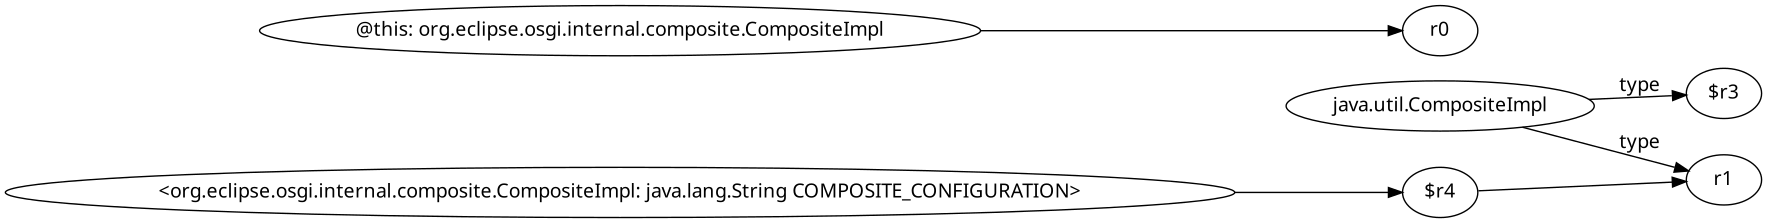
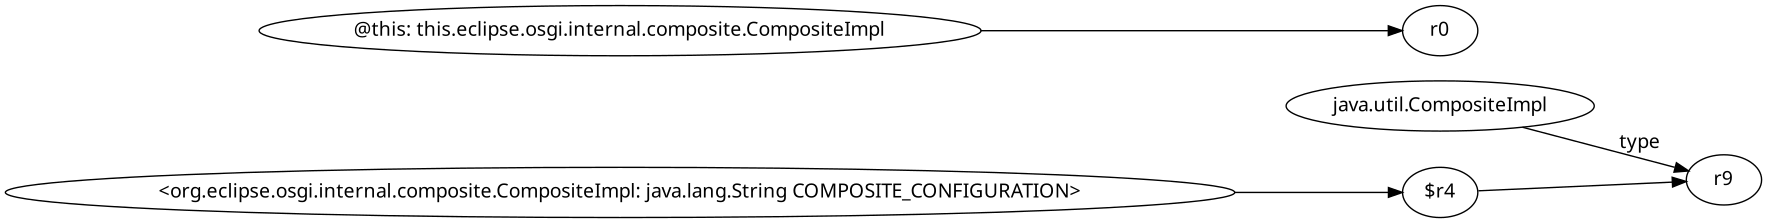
node "@this: org.eclipse.osgi.internal.composite.CompositeImpl": label "@this: org.eclipse.osgi.internal.composite.CompositeImpl" -> "@this: this.eclipse.osgi.internal.composite.CompositeImpl"
node "$r3": removed
node "r1": label "r1" -> "r9"
